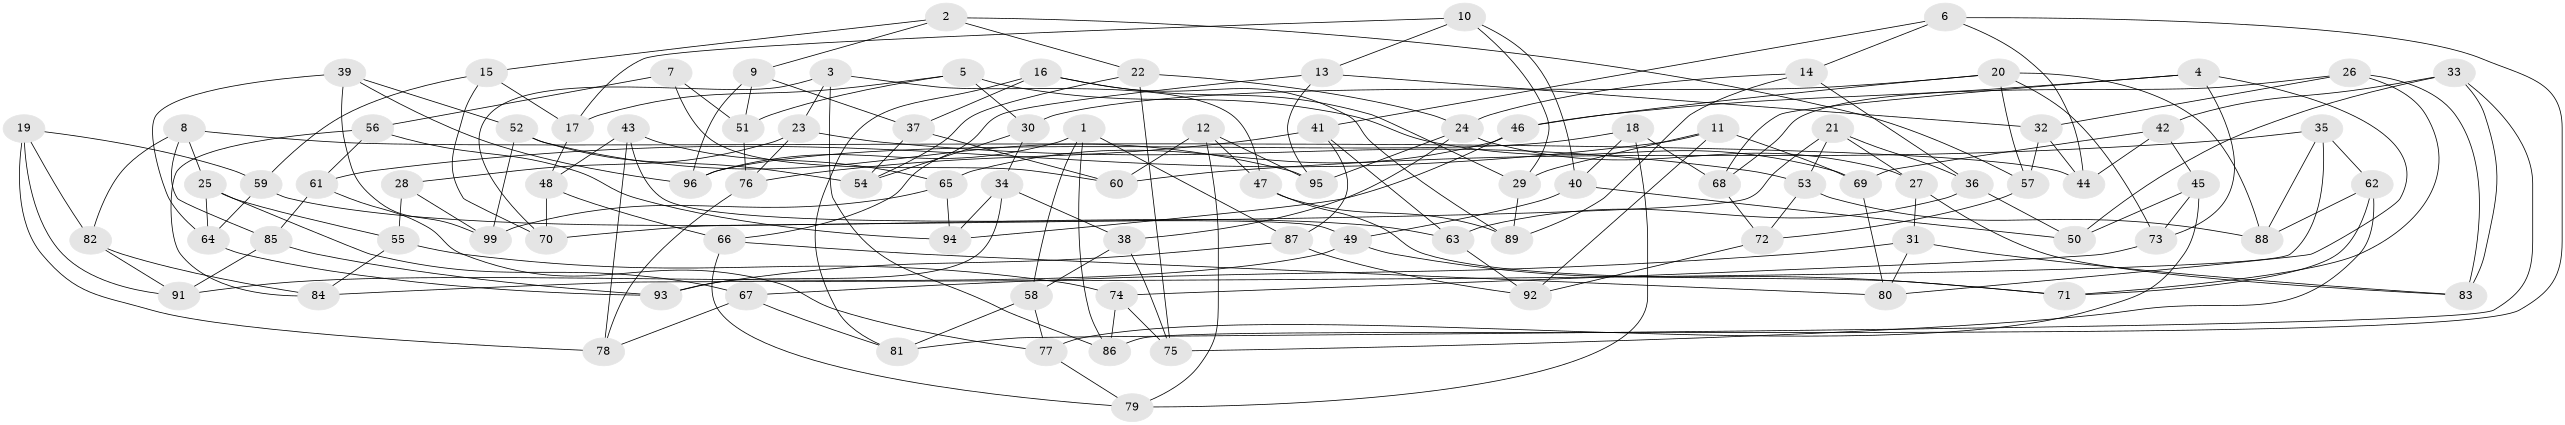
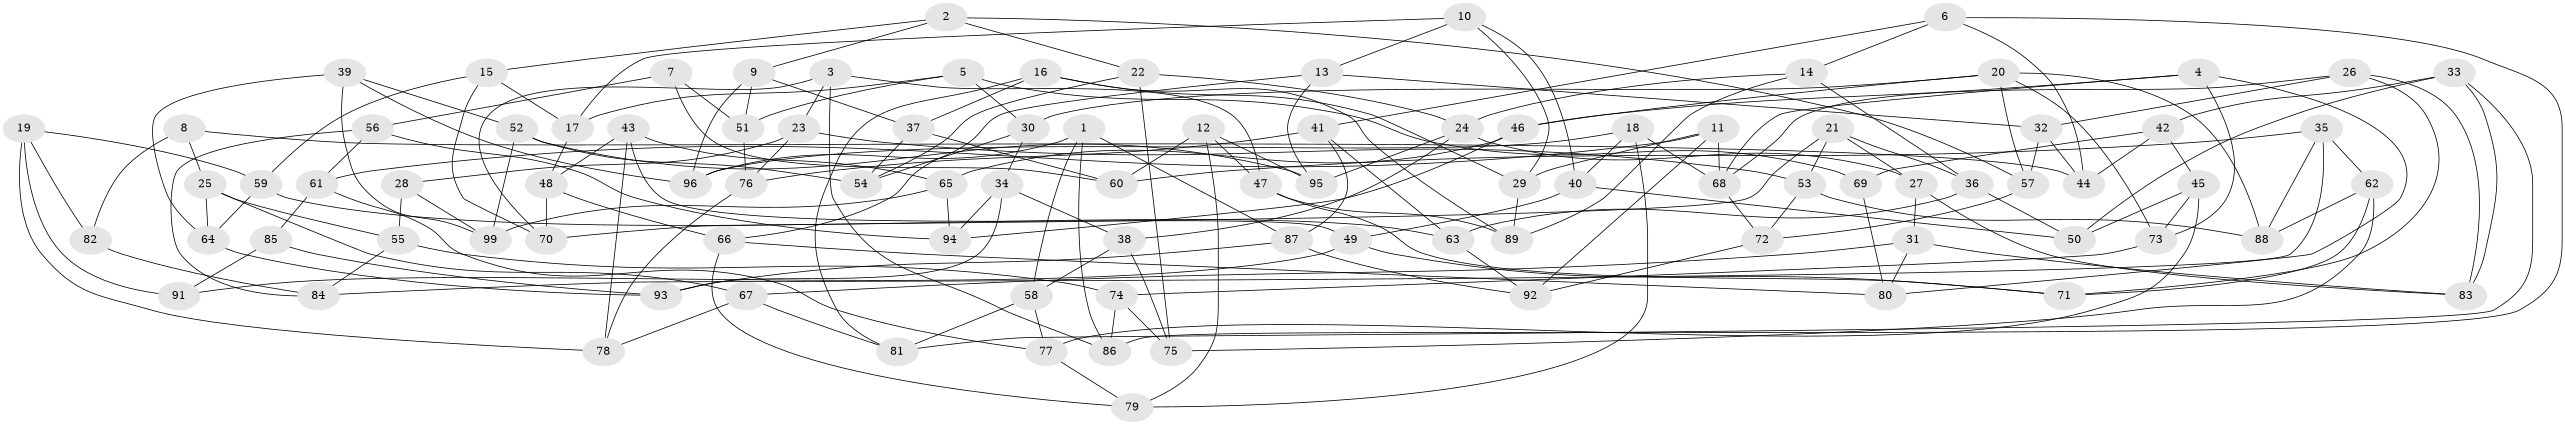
edge "11" -- "69": now "11" -- "68"
edge "8" -- "85": removed
edge "82" -- "91": removed
